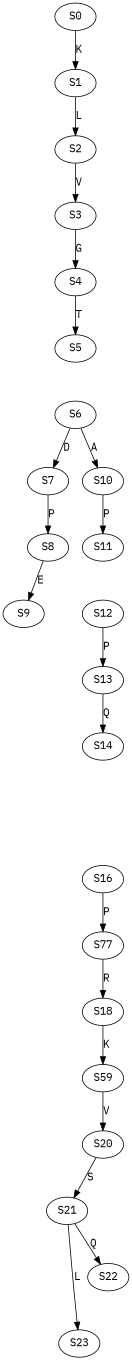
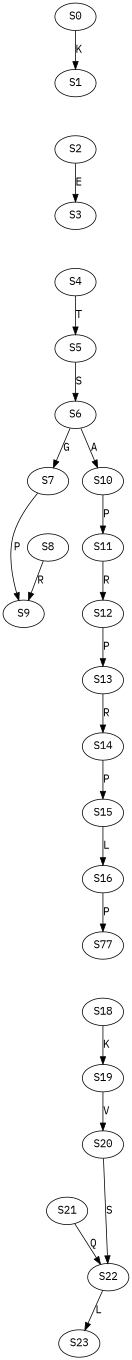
edge "S1" -> "S2": removed, label "L"
edge "S2" -> "S3": label "V" -> "E"
edge "S3" -> "S4": removed, label "G"
edge "S5" -> "S6": added, label "S"
edge "S6" -> "S7": label "D" -> "G"
edge "S7" -> "S8": now "S7" -> "S9"
edge "S11" -> "S12": added, label "R"
edge "S8" -> "S9": label "E" -> "R"
edge "S13" -> "S14": label "Q" -> "R"
node "S15": added
edge "S77" -> "S18": removed, label "R"
node "S59": label "S59" -> "S19"
edge "S20" -> "S21": now "S20" -> "S22"
edge "S21" -> "S23": now "S22" -> "S23"
